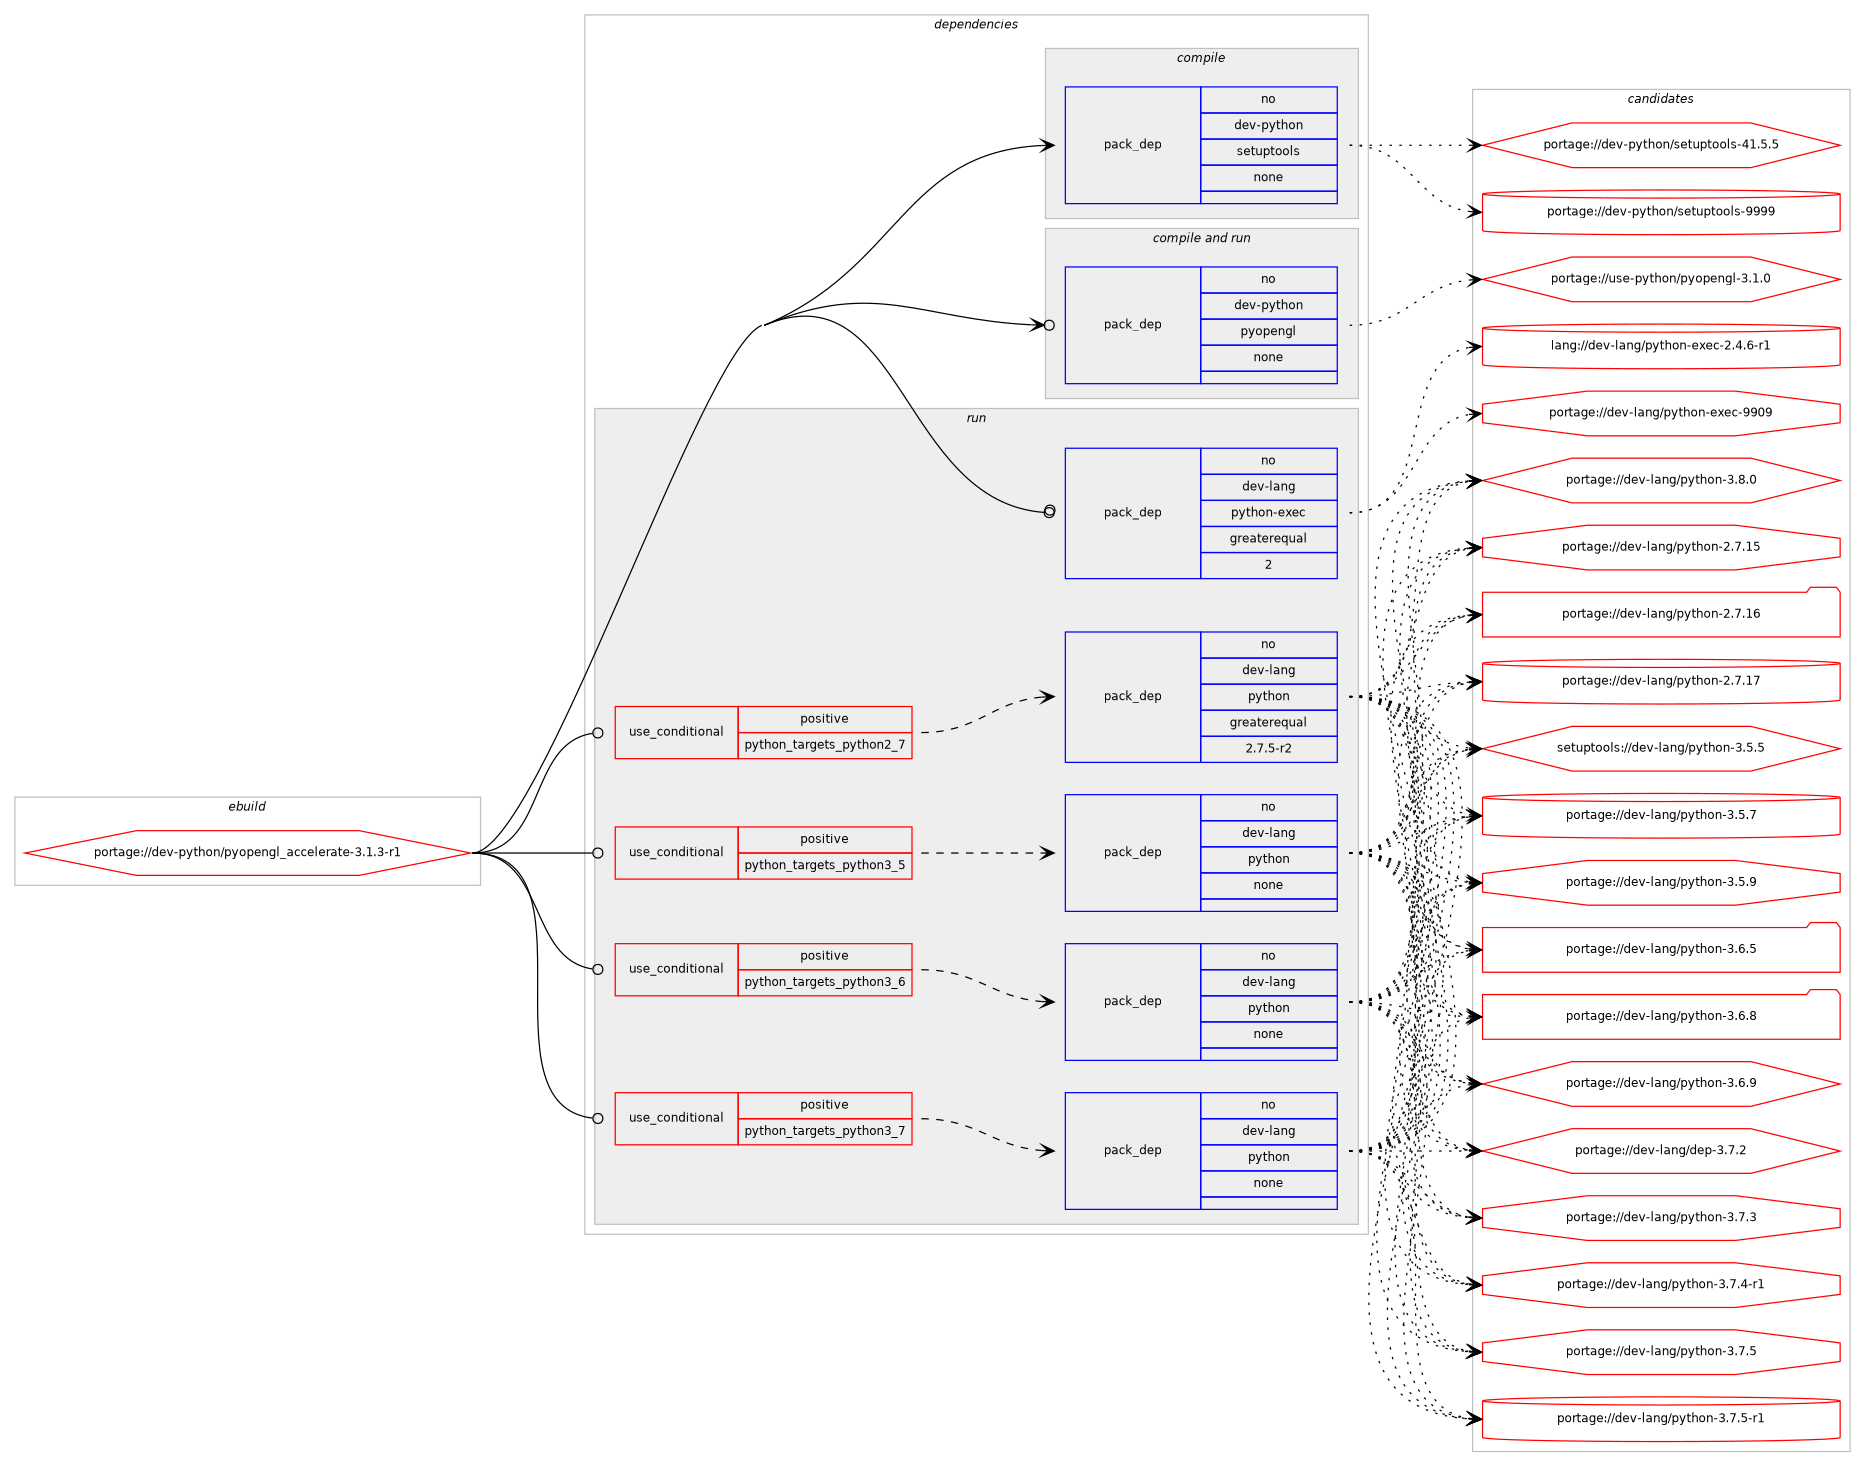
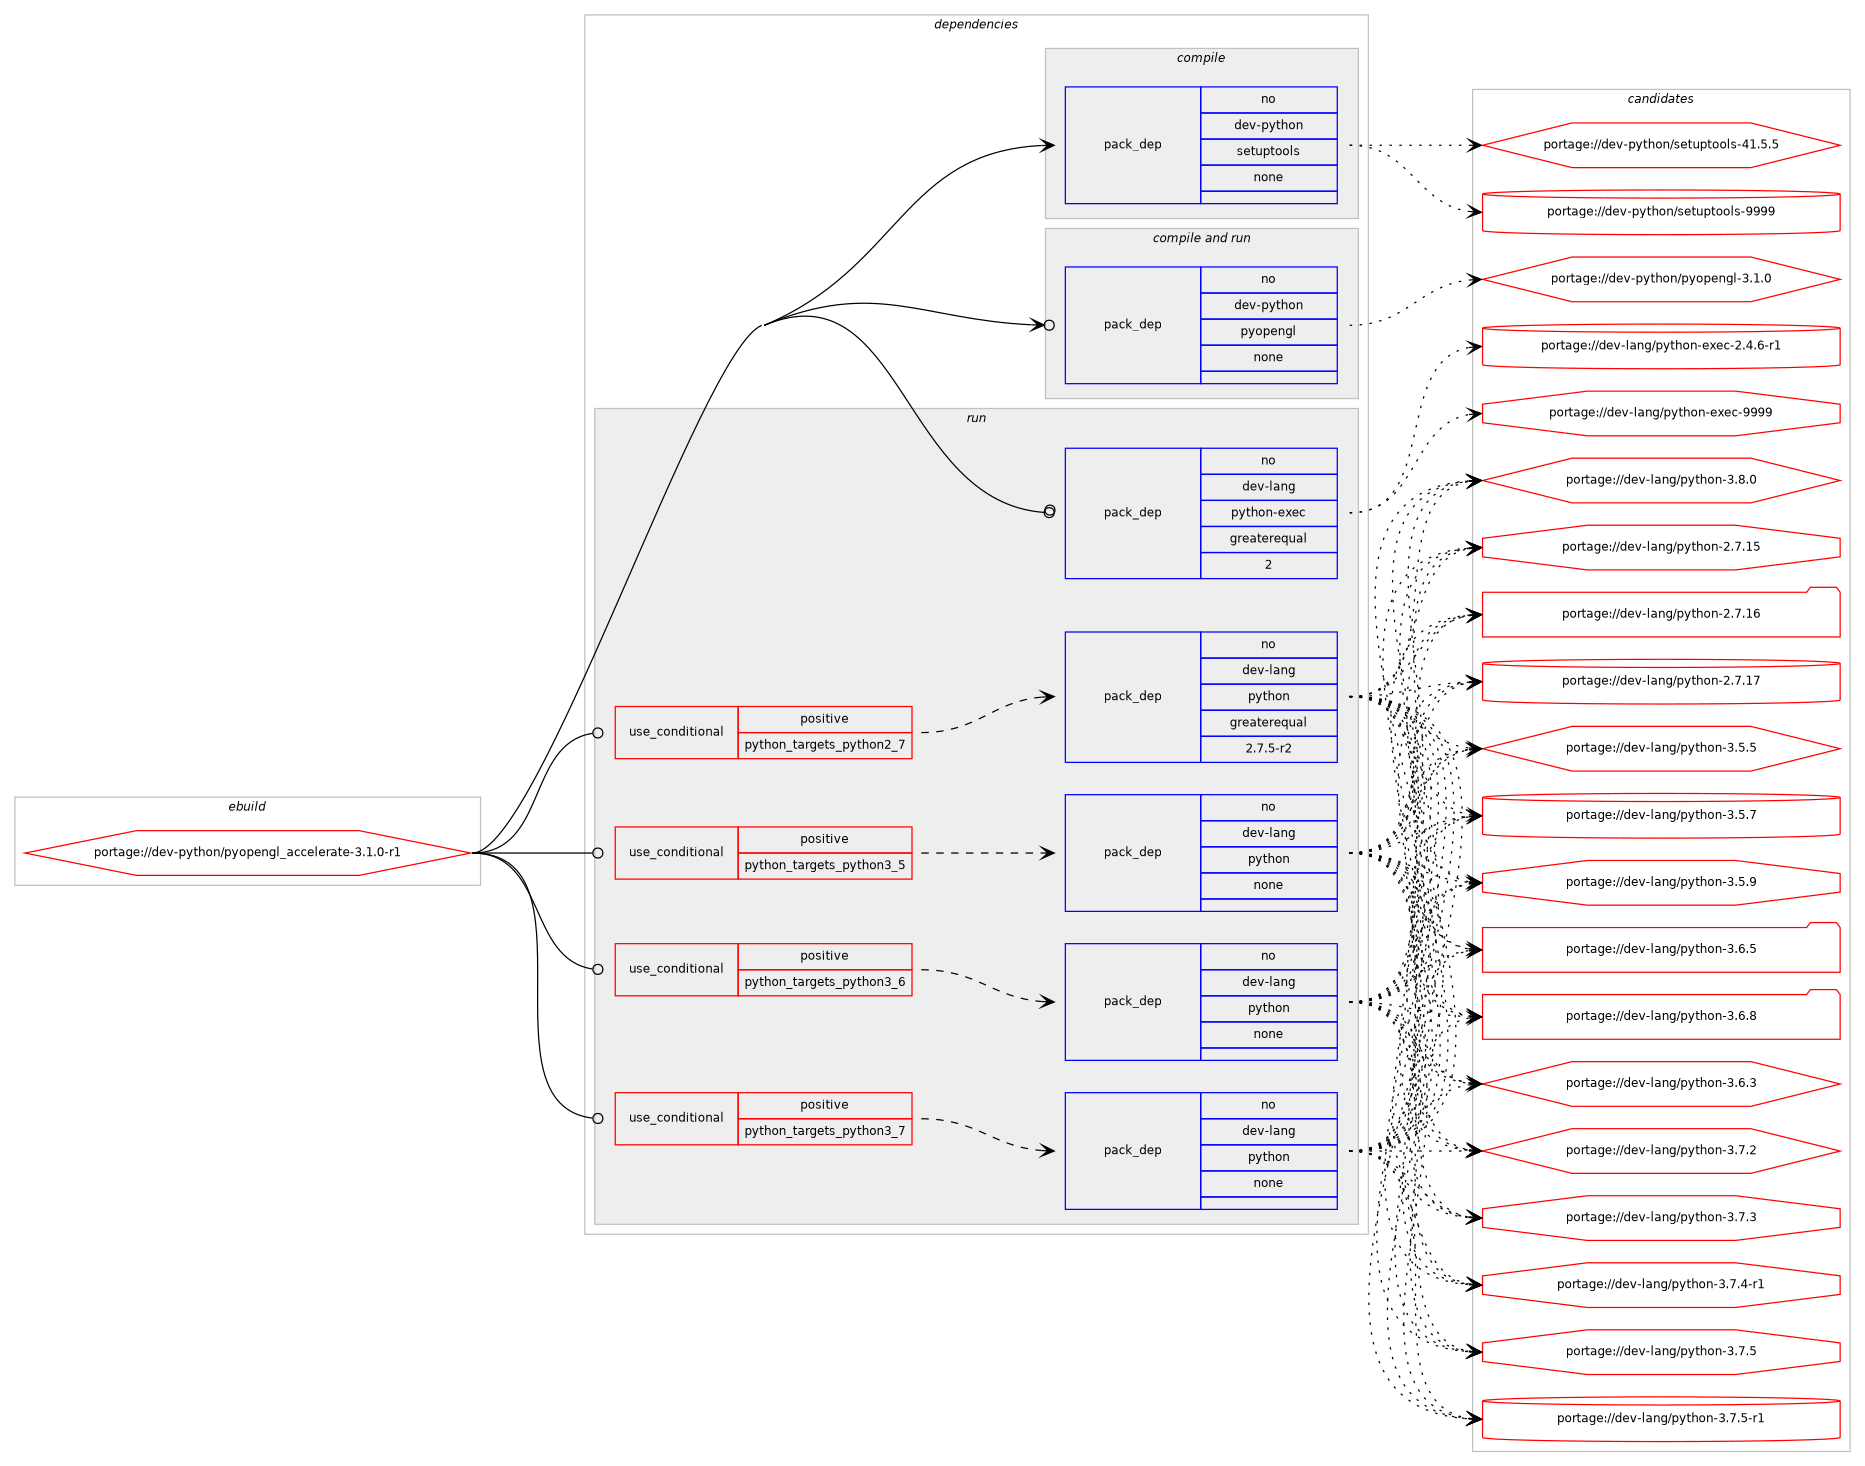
node "portage://use-python/pyopengl-3.1.0": label "portage://use-python/pyopengl-3.1.0" -> "portage://dev-python/pyopengl-3.1.0"
node "lang://dev-lang/python-exec-2.4.6-r1": label "lang://dev-lang/python-exec-2.4.6-r1" -> "portage://dev-lang/python-exec-2.4.6-r1"
node "portage://dev-lang/python-exec-9909": label "portage://dev-lang/python-exec-9909" -> "portage://dev-lang/python-exec-9999"
node "setuptools://dev-lang/python-3.5.5": label "setuptools://dev-lang/python-3.5.5" -> "portage://dev-lang/python-3.5.5"
node "portage://dev-python/pyopengl_accelerate-3.1.3-r1": label "portage://dev-python/pyopengl_accelerate-3.1.3-r1" -> "portage://dev-python/pyopengl_accelerate-3.1.0-r1"
node "portage://dev-lang/python-3.6.9": label "portage://dev-lang/python-3.6.9" -> "portage://dev-lang/python-3.6.3"
node "portage://dev-lang/dep-3.7.2": label "portage://dev-lang/dep-3.7.2" -> "portage://dev-lang/python-3.7.2"
